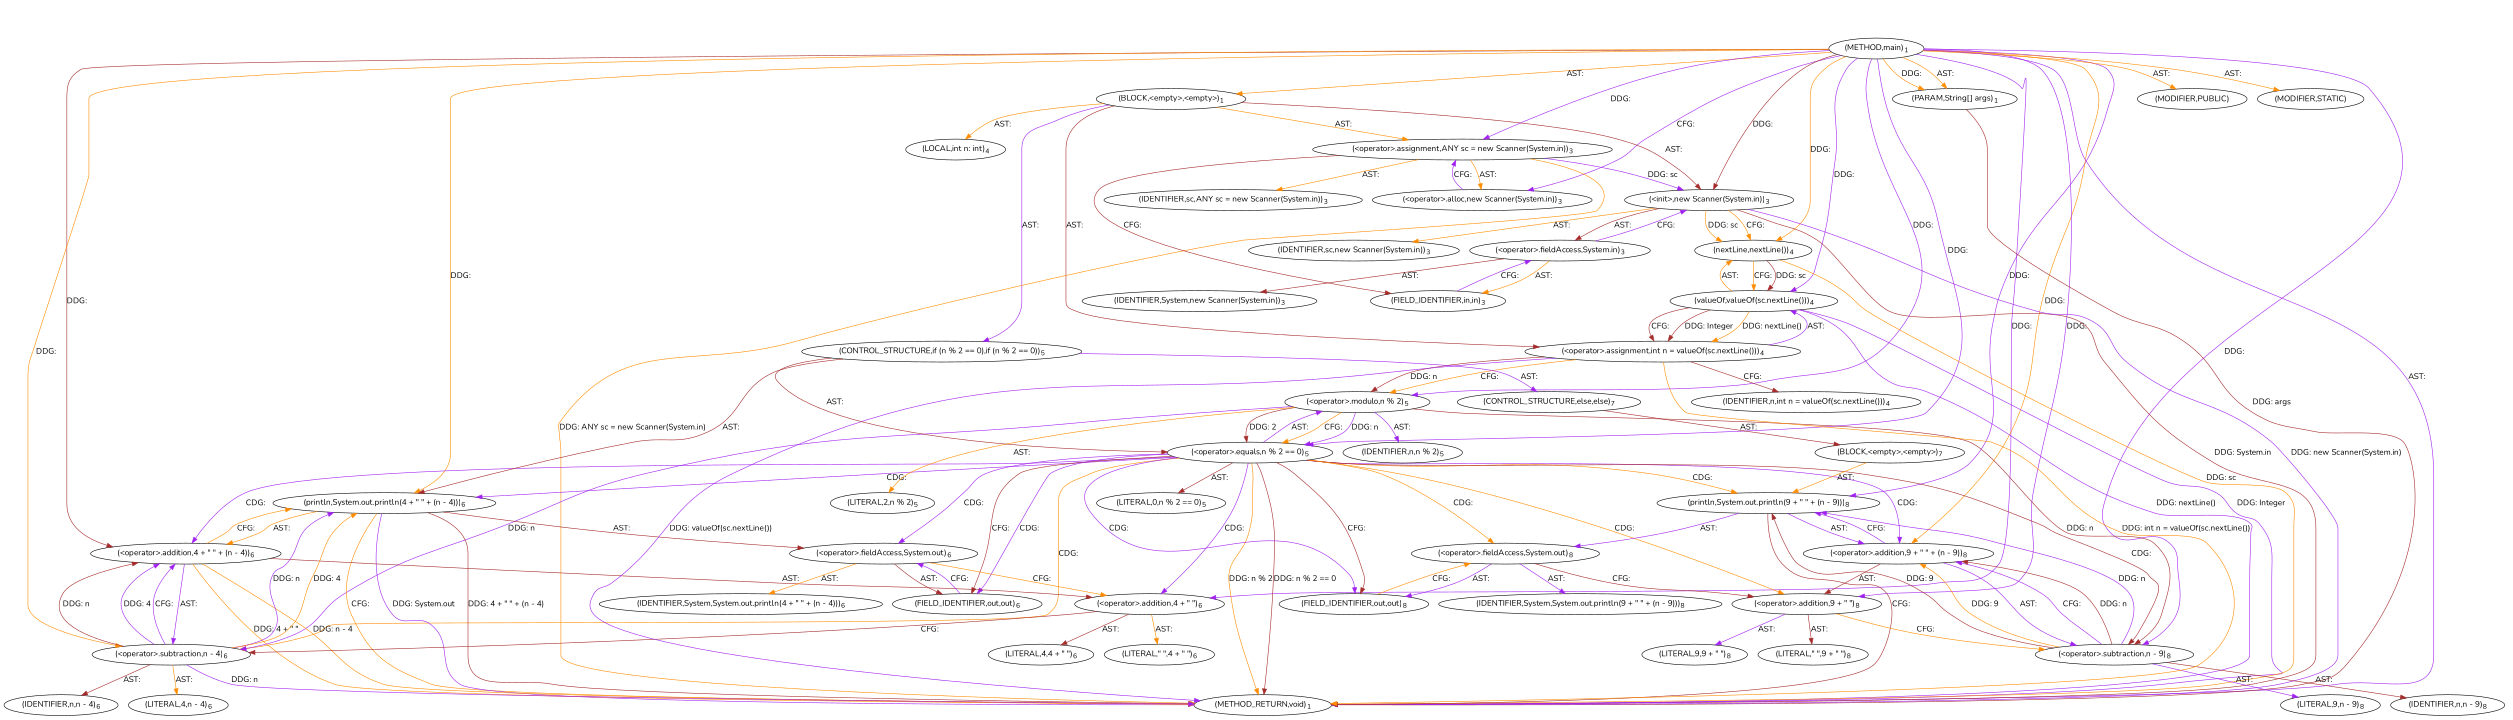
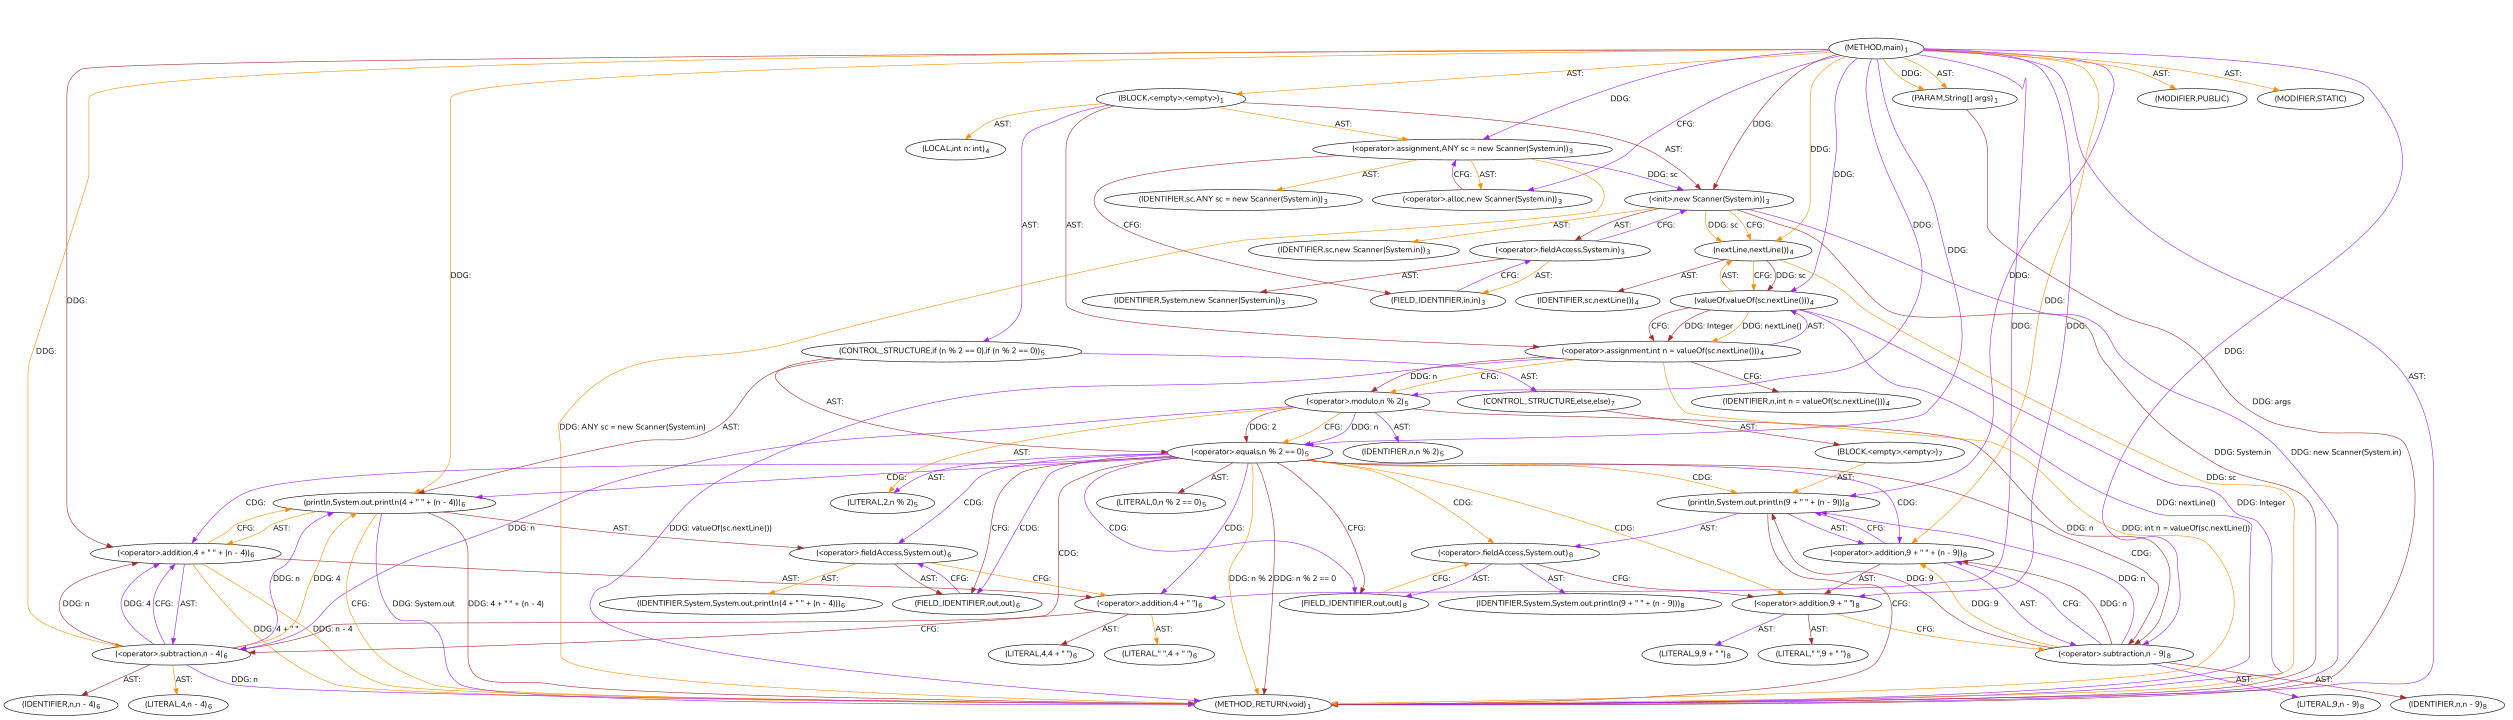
node "(IDENTIFIER,sc,nextLine())": added
edge "(<operator>.equals,n % 2 == 0)" -> "(<operator>.modulo,n % 2)": now "(<operator>.equals,n % 2 == 0)" -> "(LITERAL,2,n % 2)"
edge "(<operator>.equals,n % 2 == 0)" -> "(<operator>.subtraction,n - 4)": color darkorange -> brown
